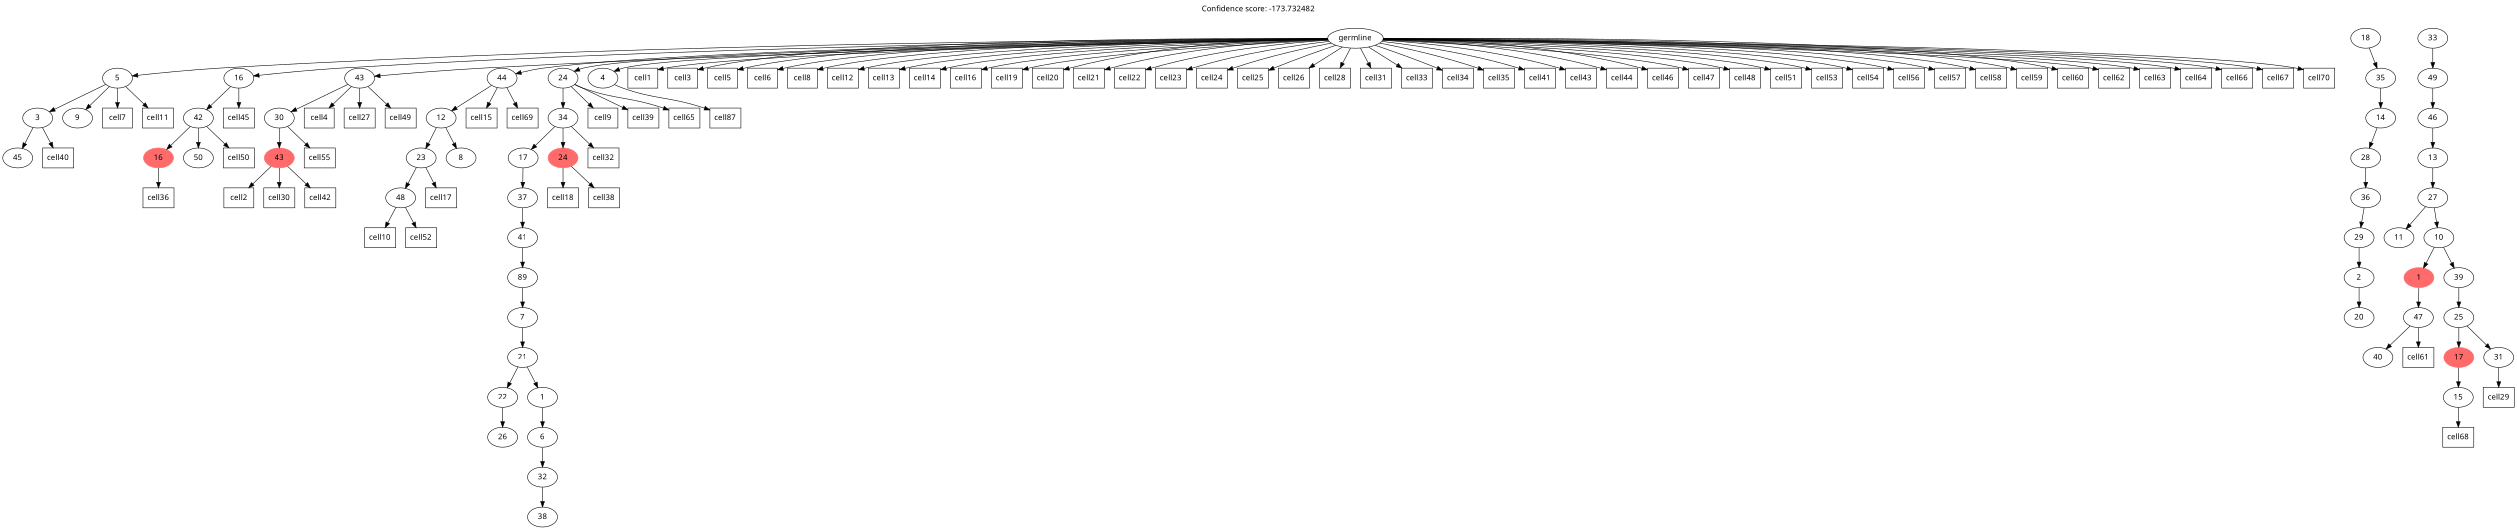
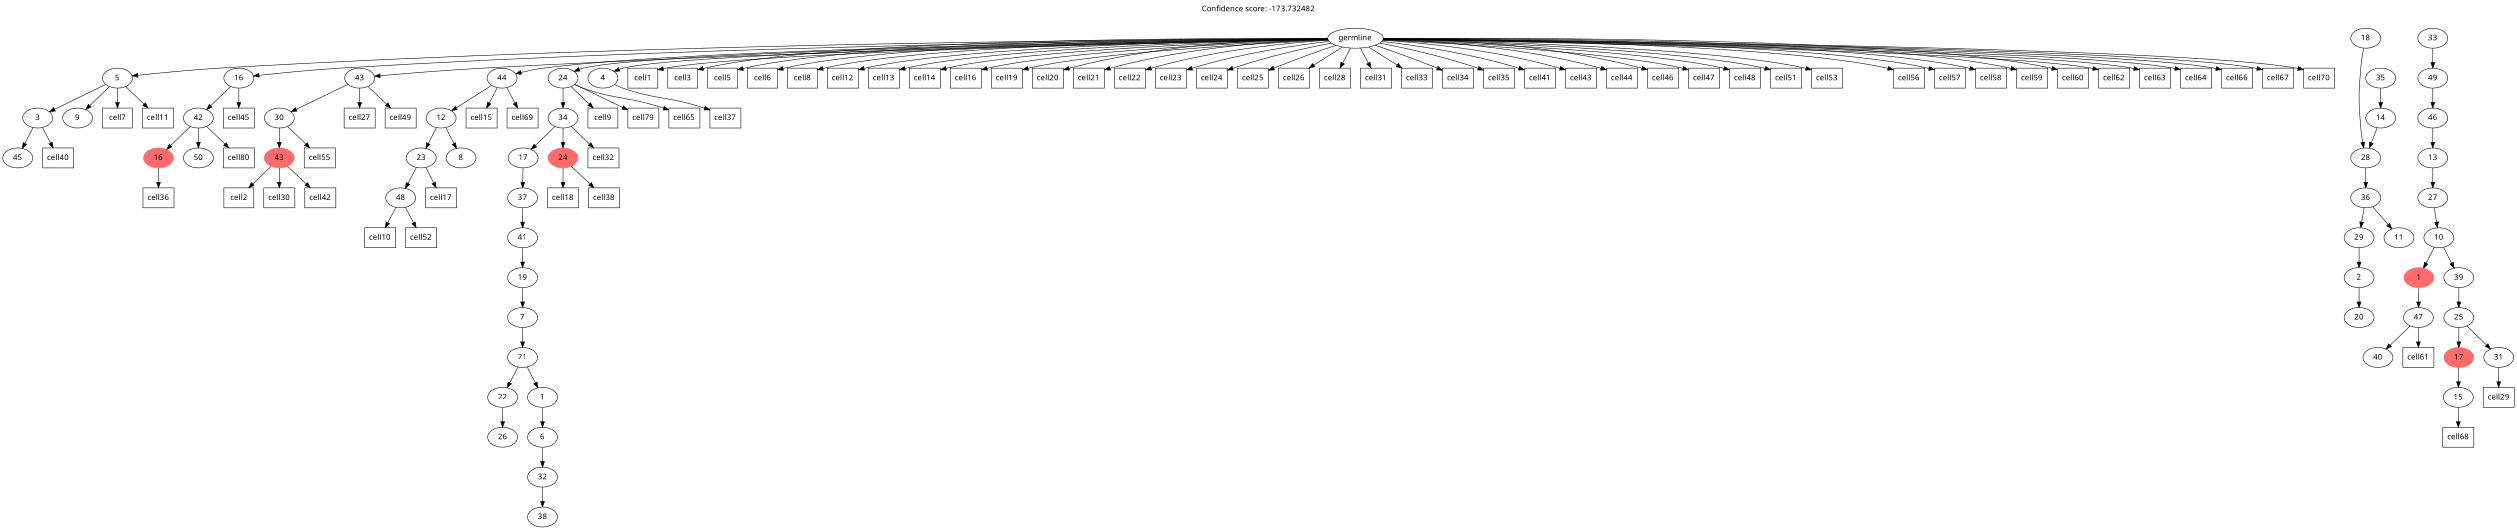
edge "18" -> "35": now "18" -> "28"
node "cell54": removed
node "cell4": removed
node "cell39": label "cell39" -> "cell79"
node "cell87": label "cell87" -> "cell37"
node "cell50": label "cell50" -> "cell80"
edge "27" -> "11": now "36" -> "11"
node "89": label "89" -> "19"
